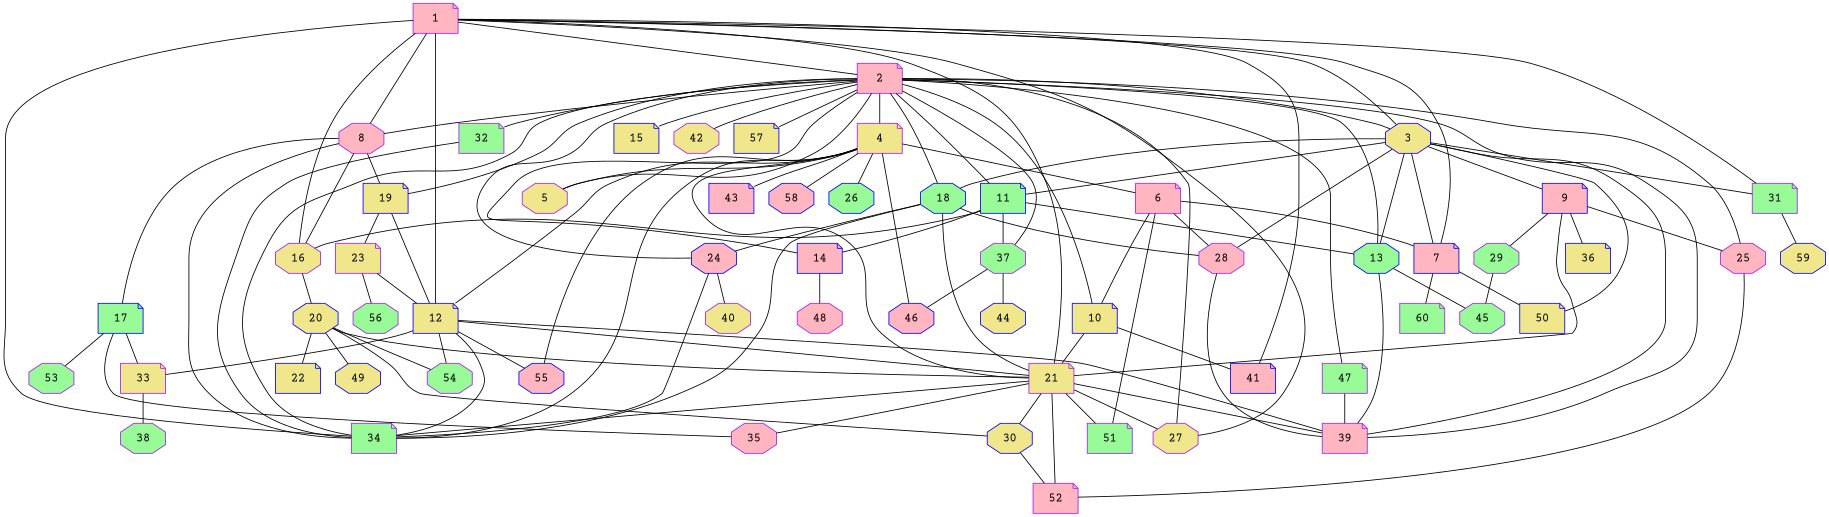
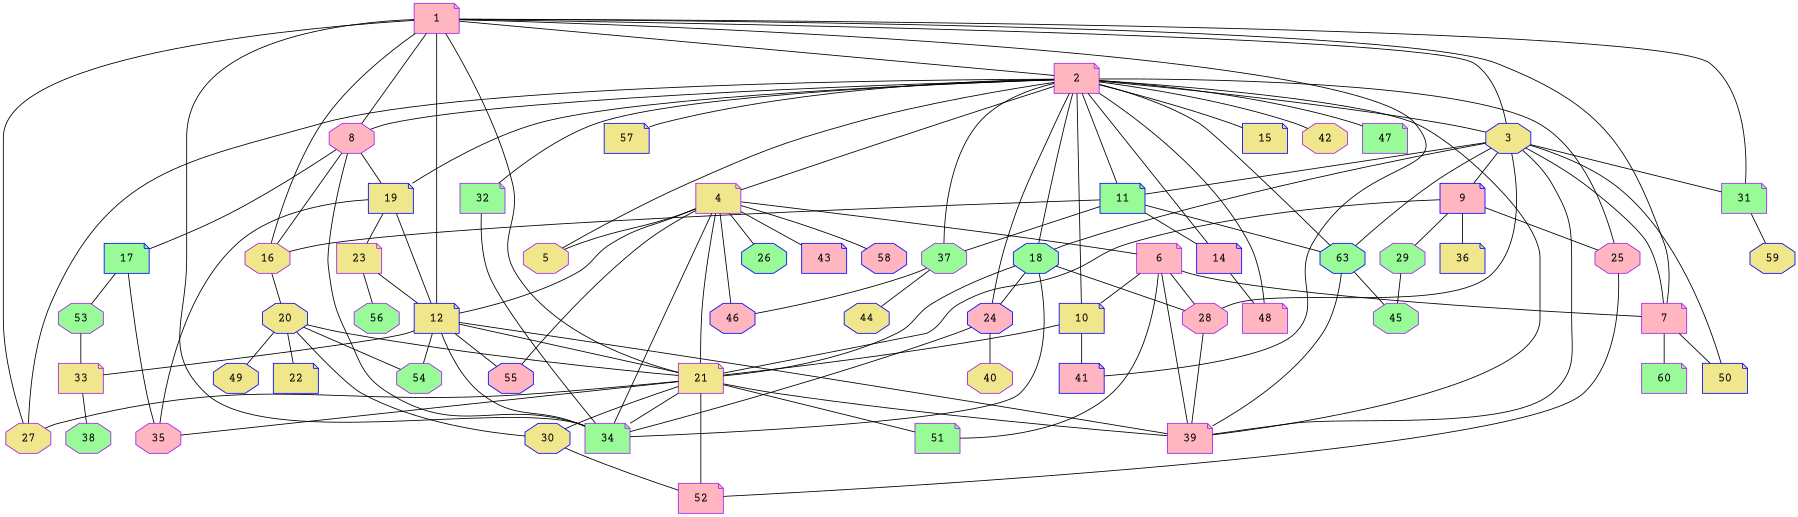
edge "2" -- "34": now "2" -- "48"
node "13": label "13" -> "63"
node "7": color blue -> purple
edge "19" -- "35": added
node "48": shape octagon -> note
edge "17" -- "33": now "53" -- "33"
edge "47" -- "39": now "6" -- "39"
